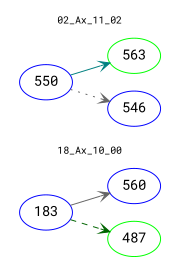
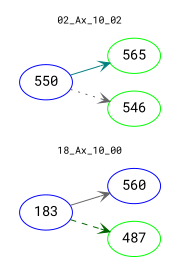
cluster "02_Ax_11_02": label "02_Ax_11_02" -> "02_Ax_10_02"
node "563": label "563" -> "565"
node "546": color blue -> green
